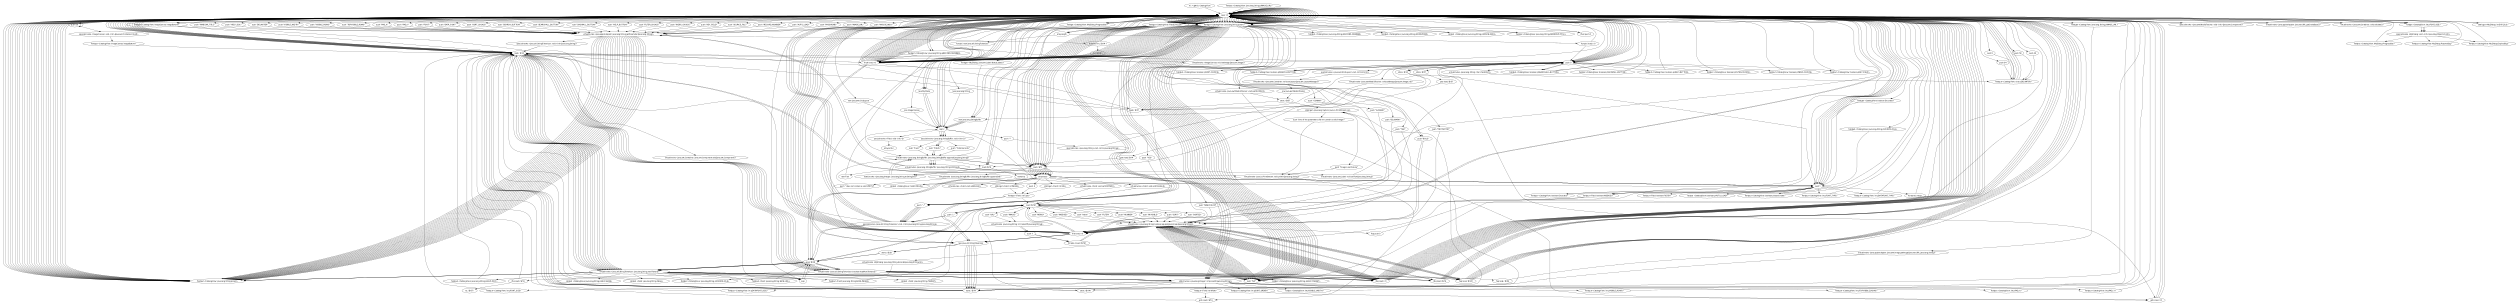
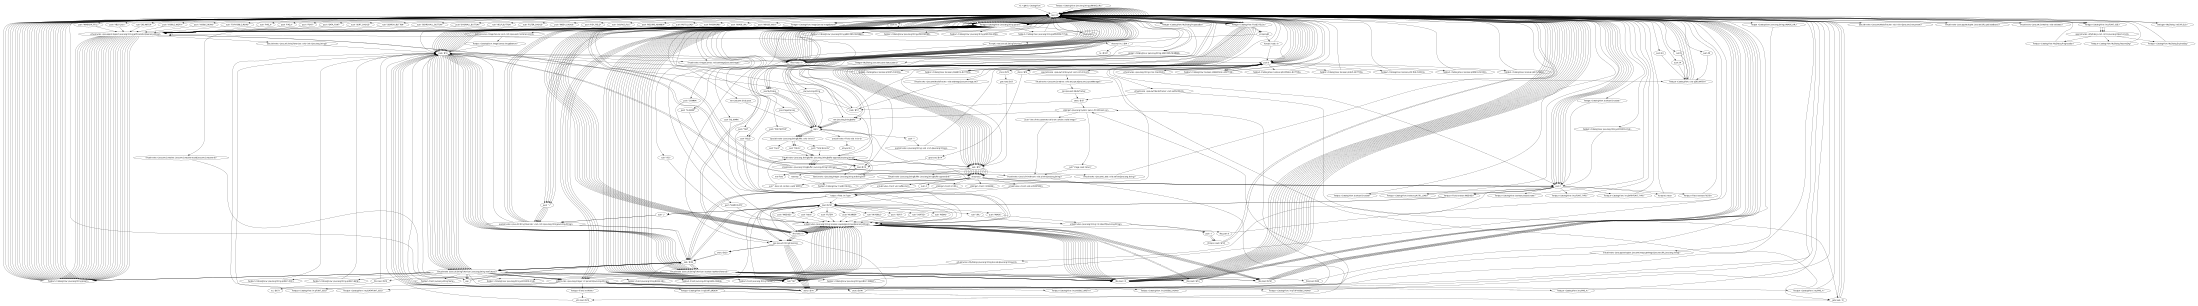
edge "fieldput <Field: boolean INDEXED>" -> "load.r r0": now "fieldput <Field: boolean FILTER>" -> "load.r r0"
node "virtualinvoke <Field: void setInVisible()>": removed
